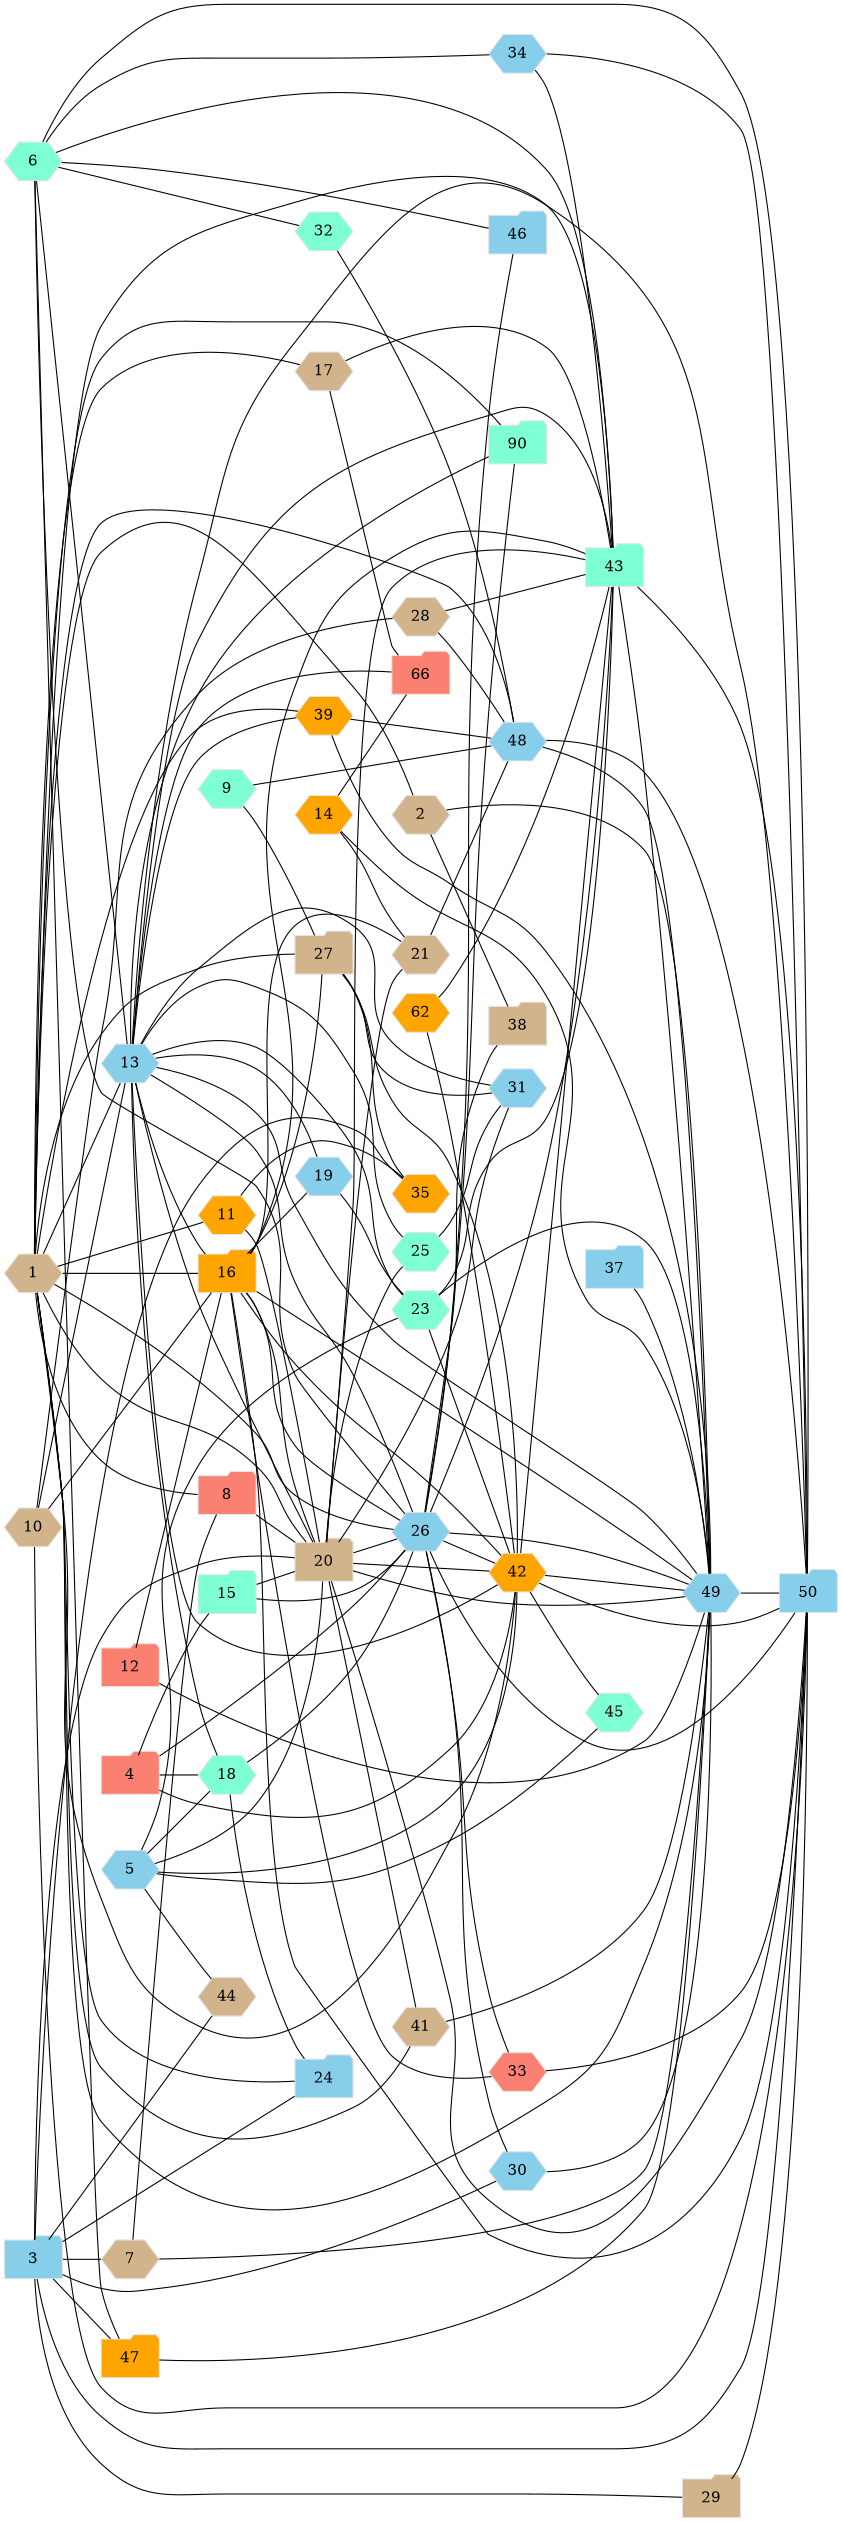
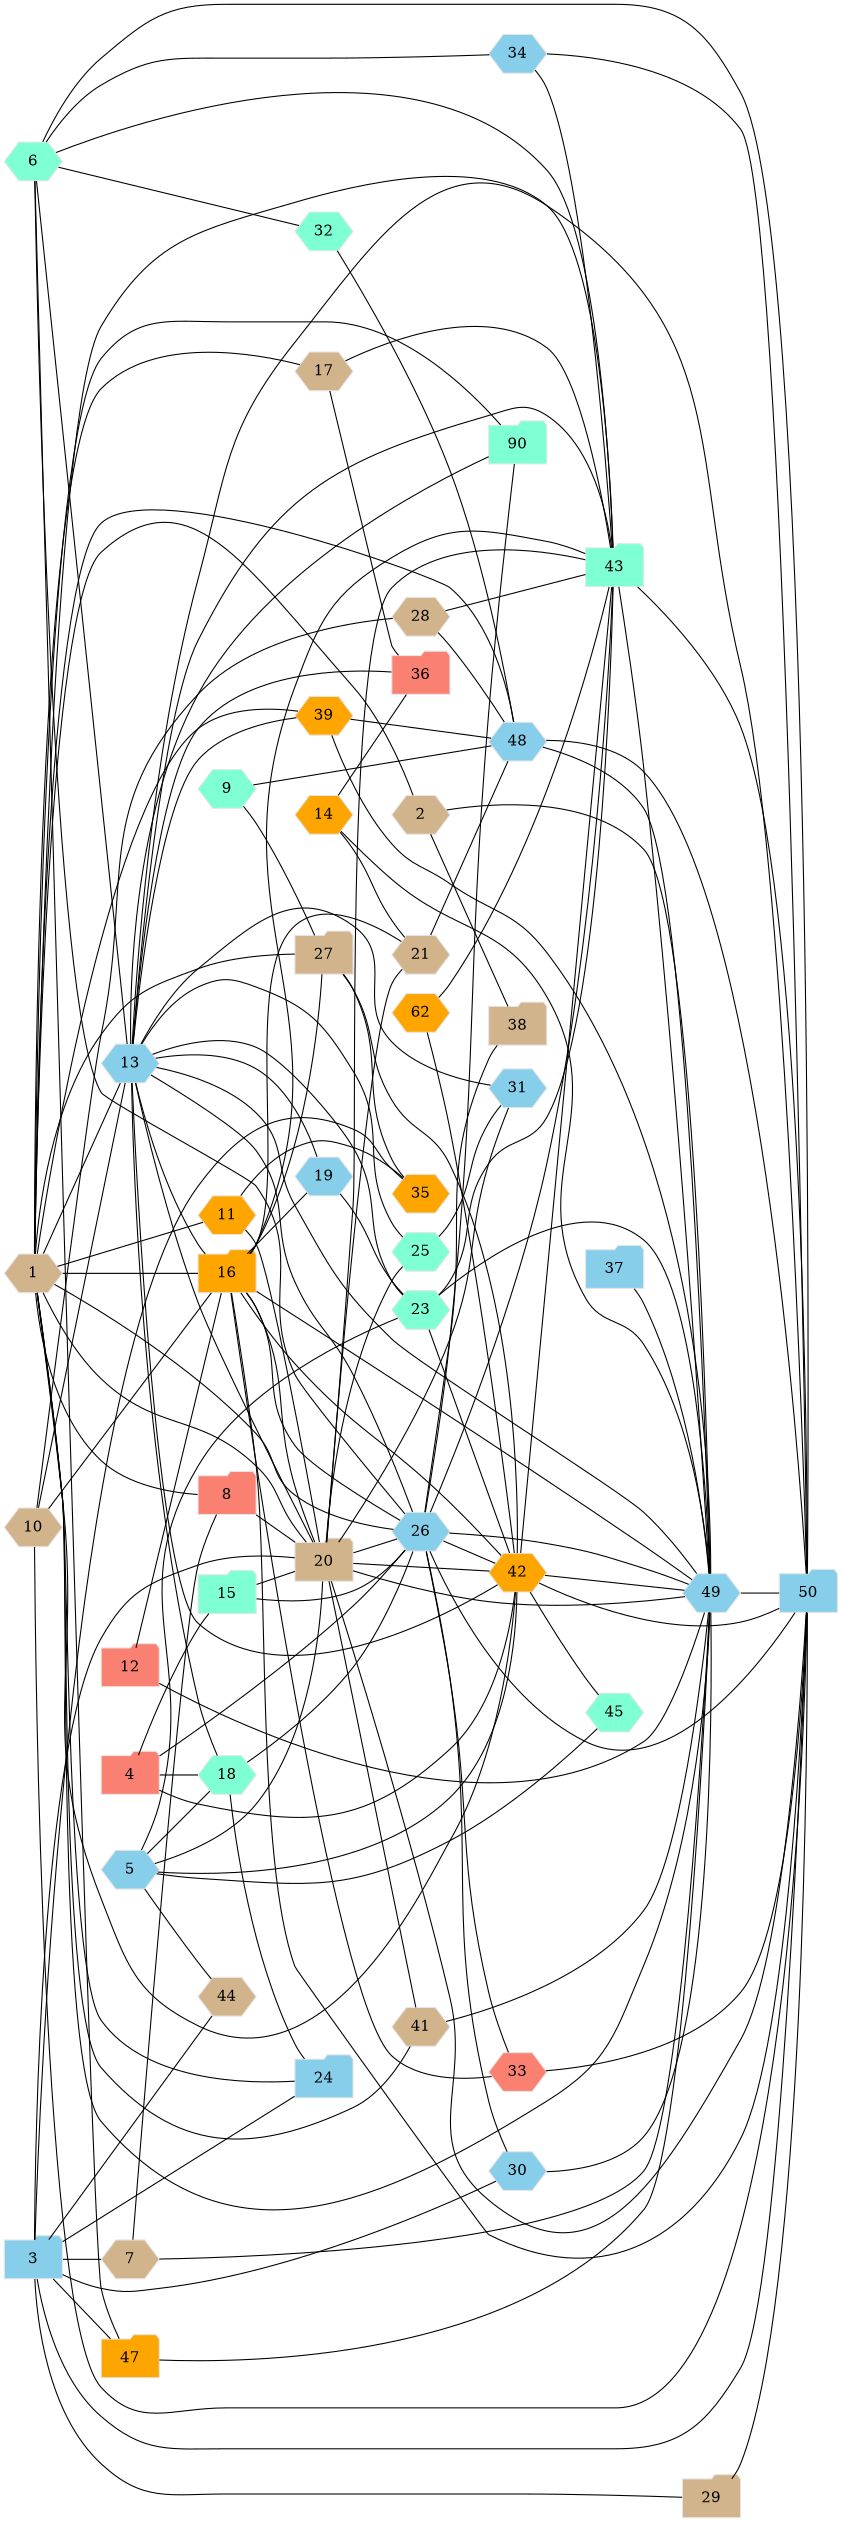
node "46": removed
node "66": label "66" -> "36"
edge "27" -- "31": removed
